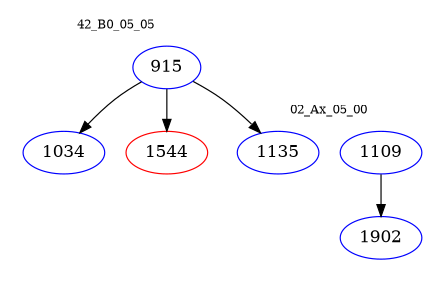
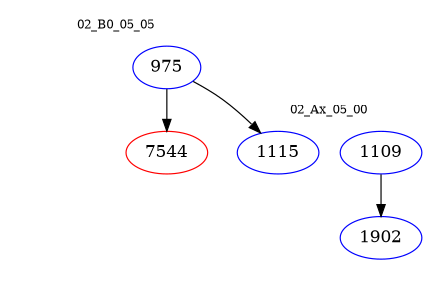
cluster "42_B0_05_05": label "42_B0_05_05" -> "02_B0_05_05"
node "915": label "915" -> "975"
node "1034": removed
node "1544": label "1544" -> "7544"
node "1135": label "1135" -> "1115"
